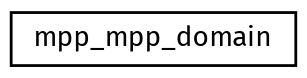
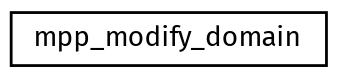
node "mpp_mpp_domain": label "mpp_mpp_domain" -> "mpp_modify_domain"
